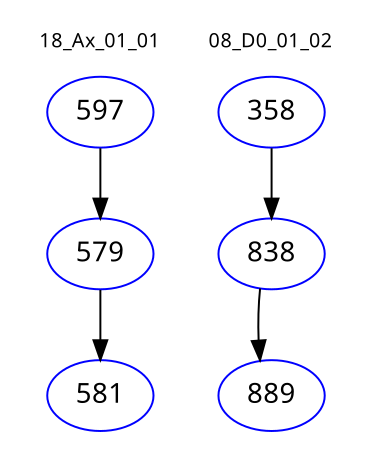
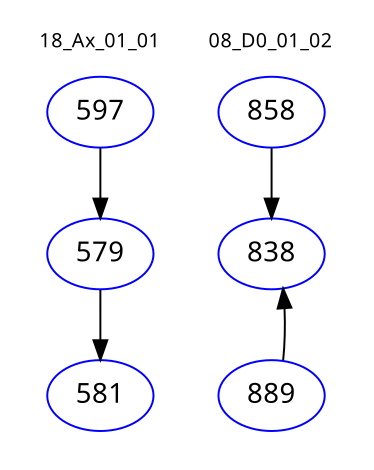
node "358": label "358" -> "858"
edge "838" -> "889": reversed
